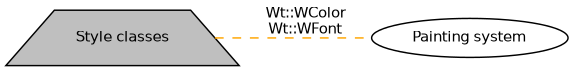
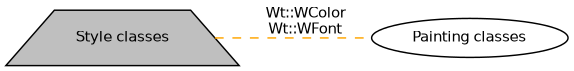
node "Painting system": label "Painting system" -> "Painting classes"
